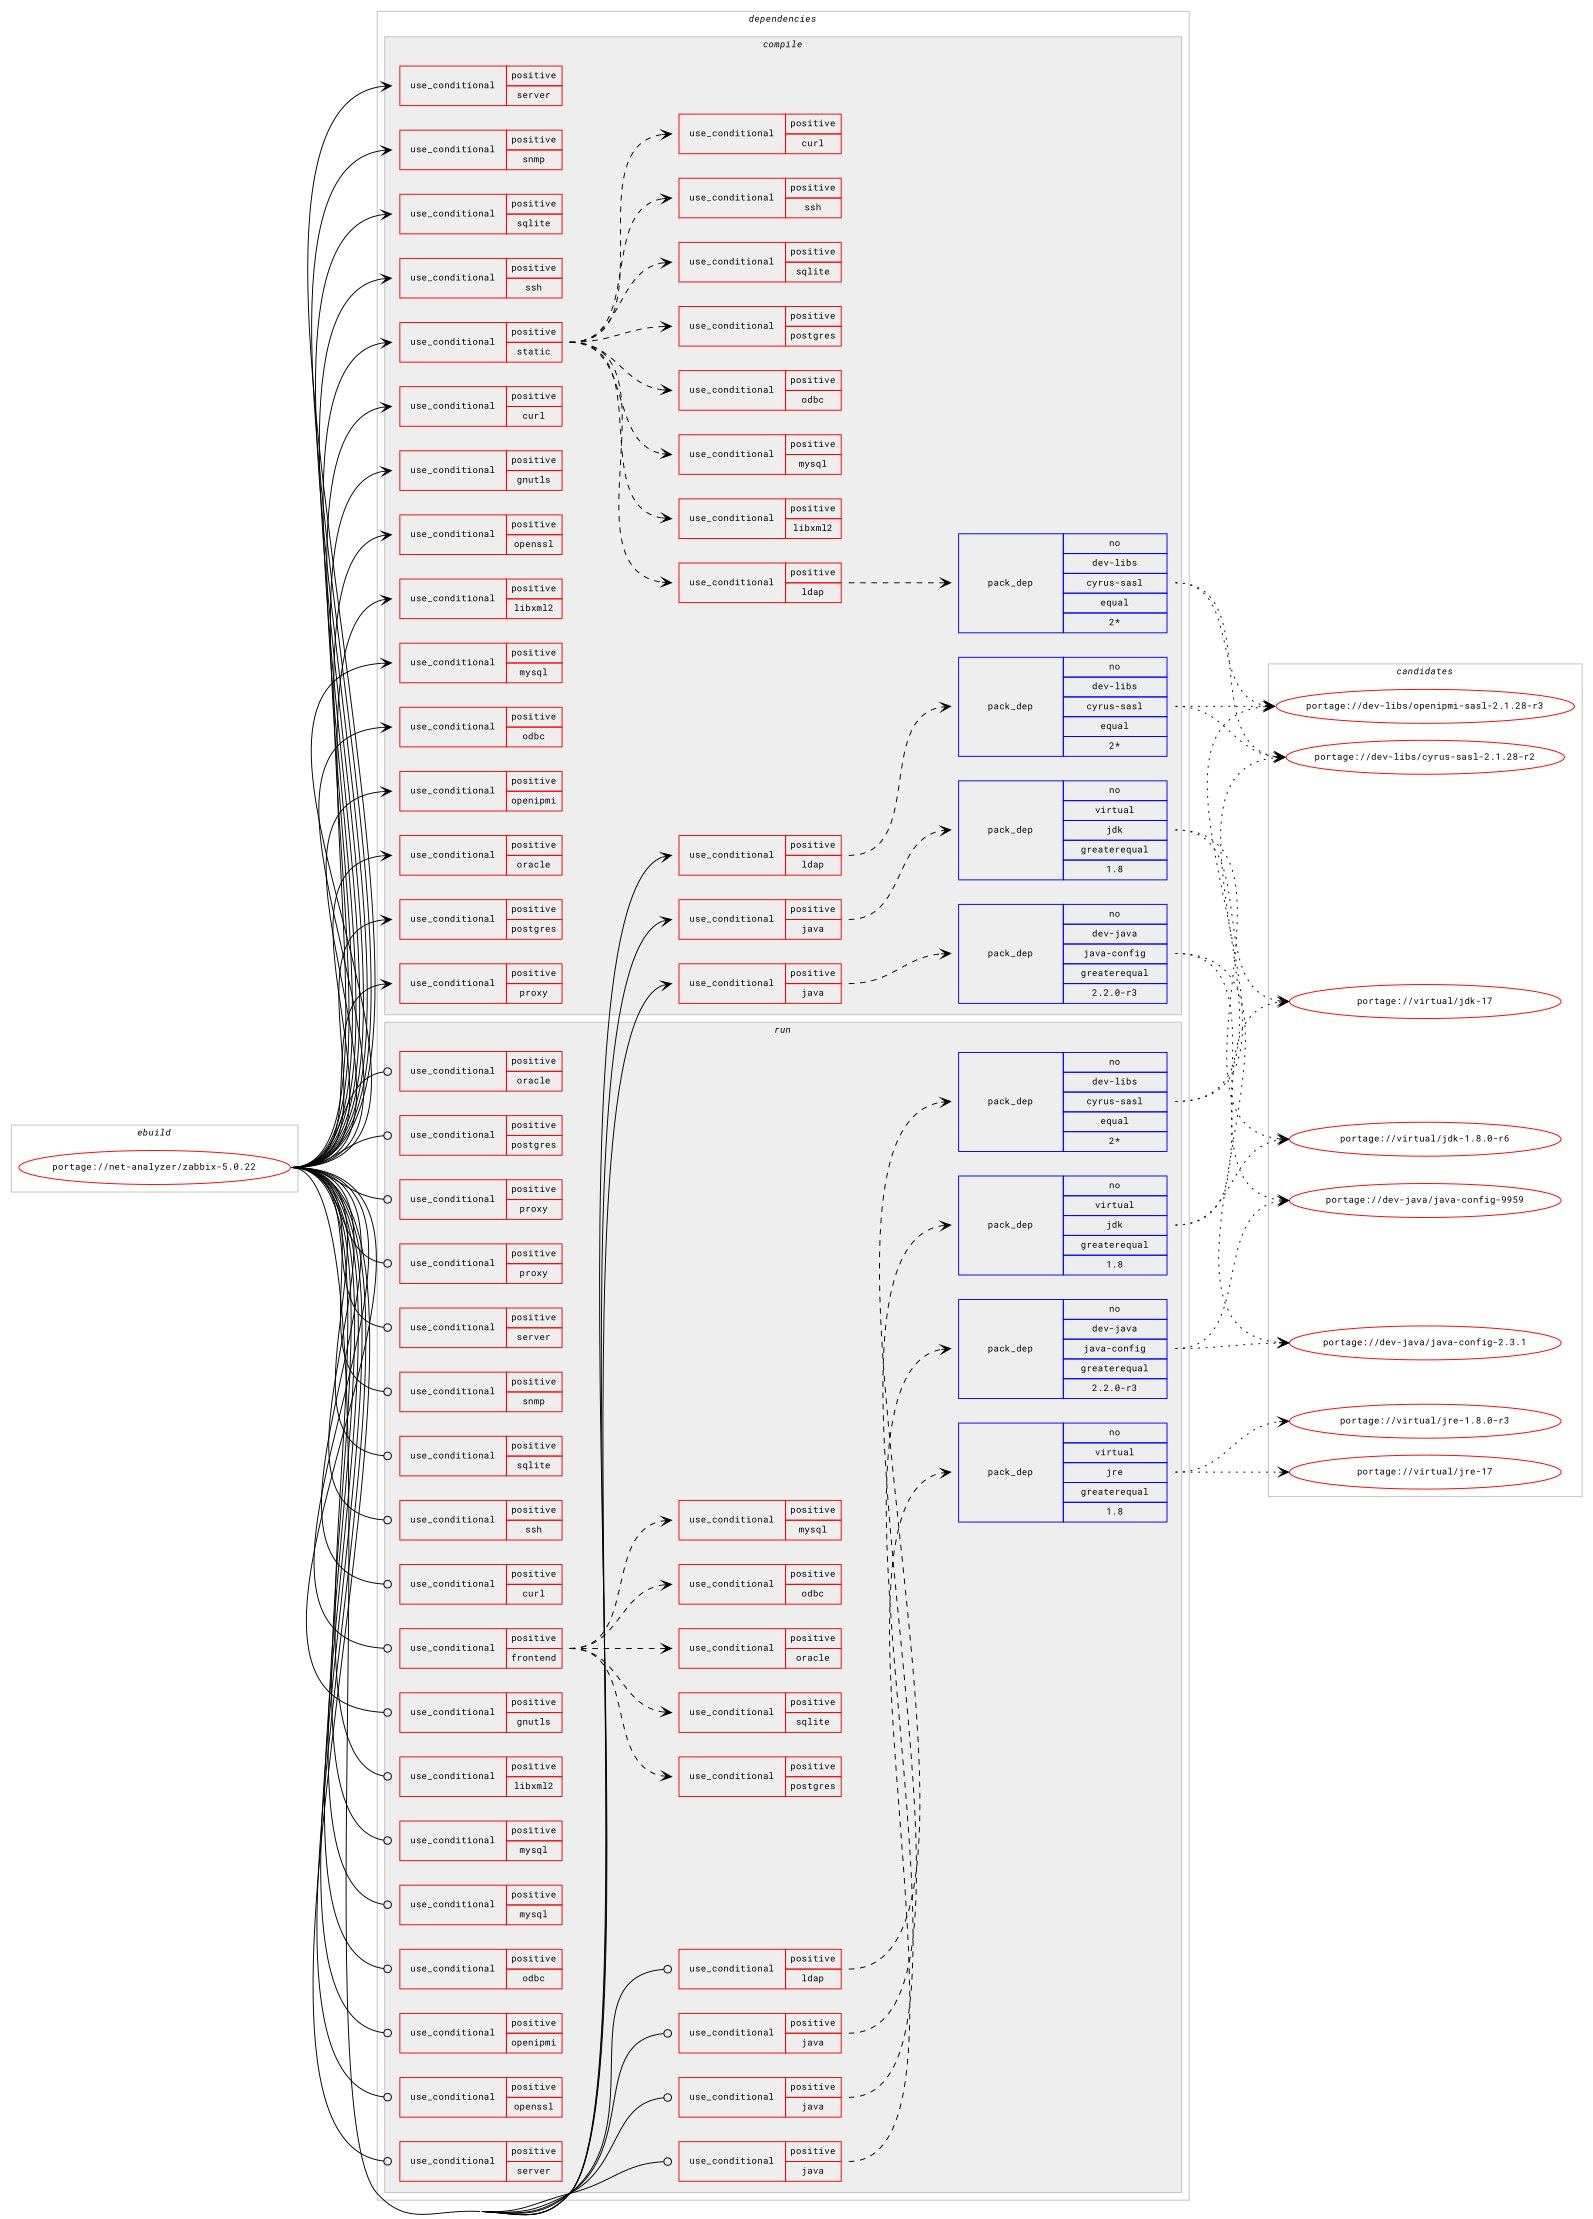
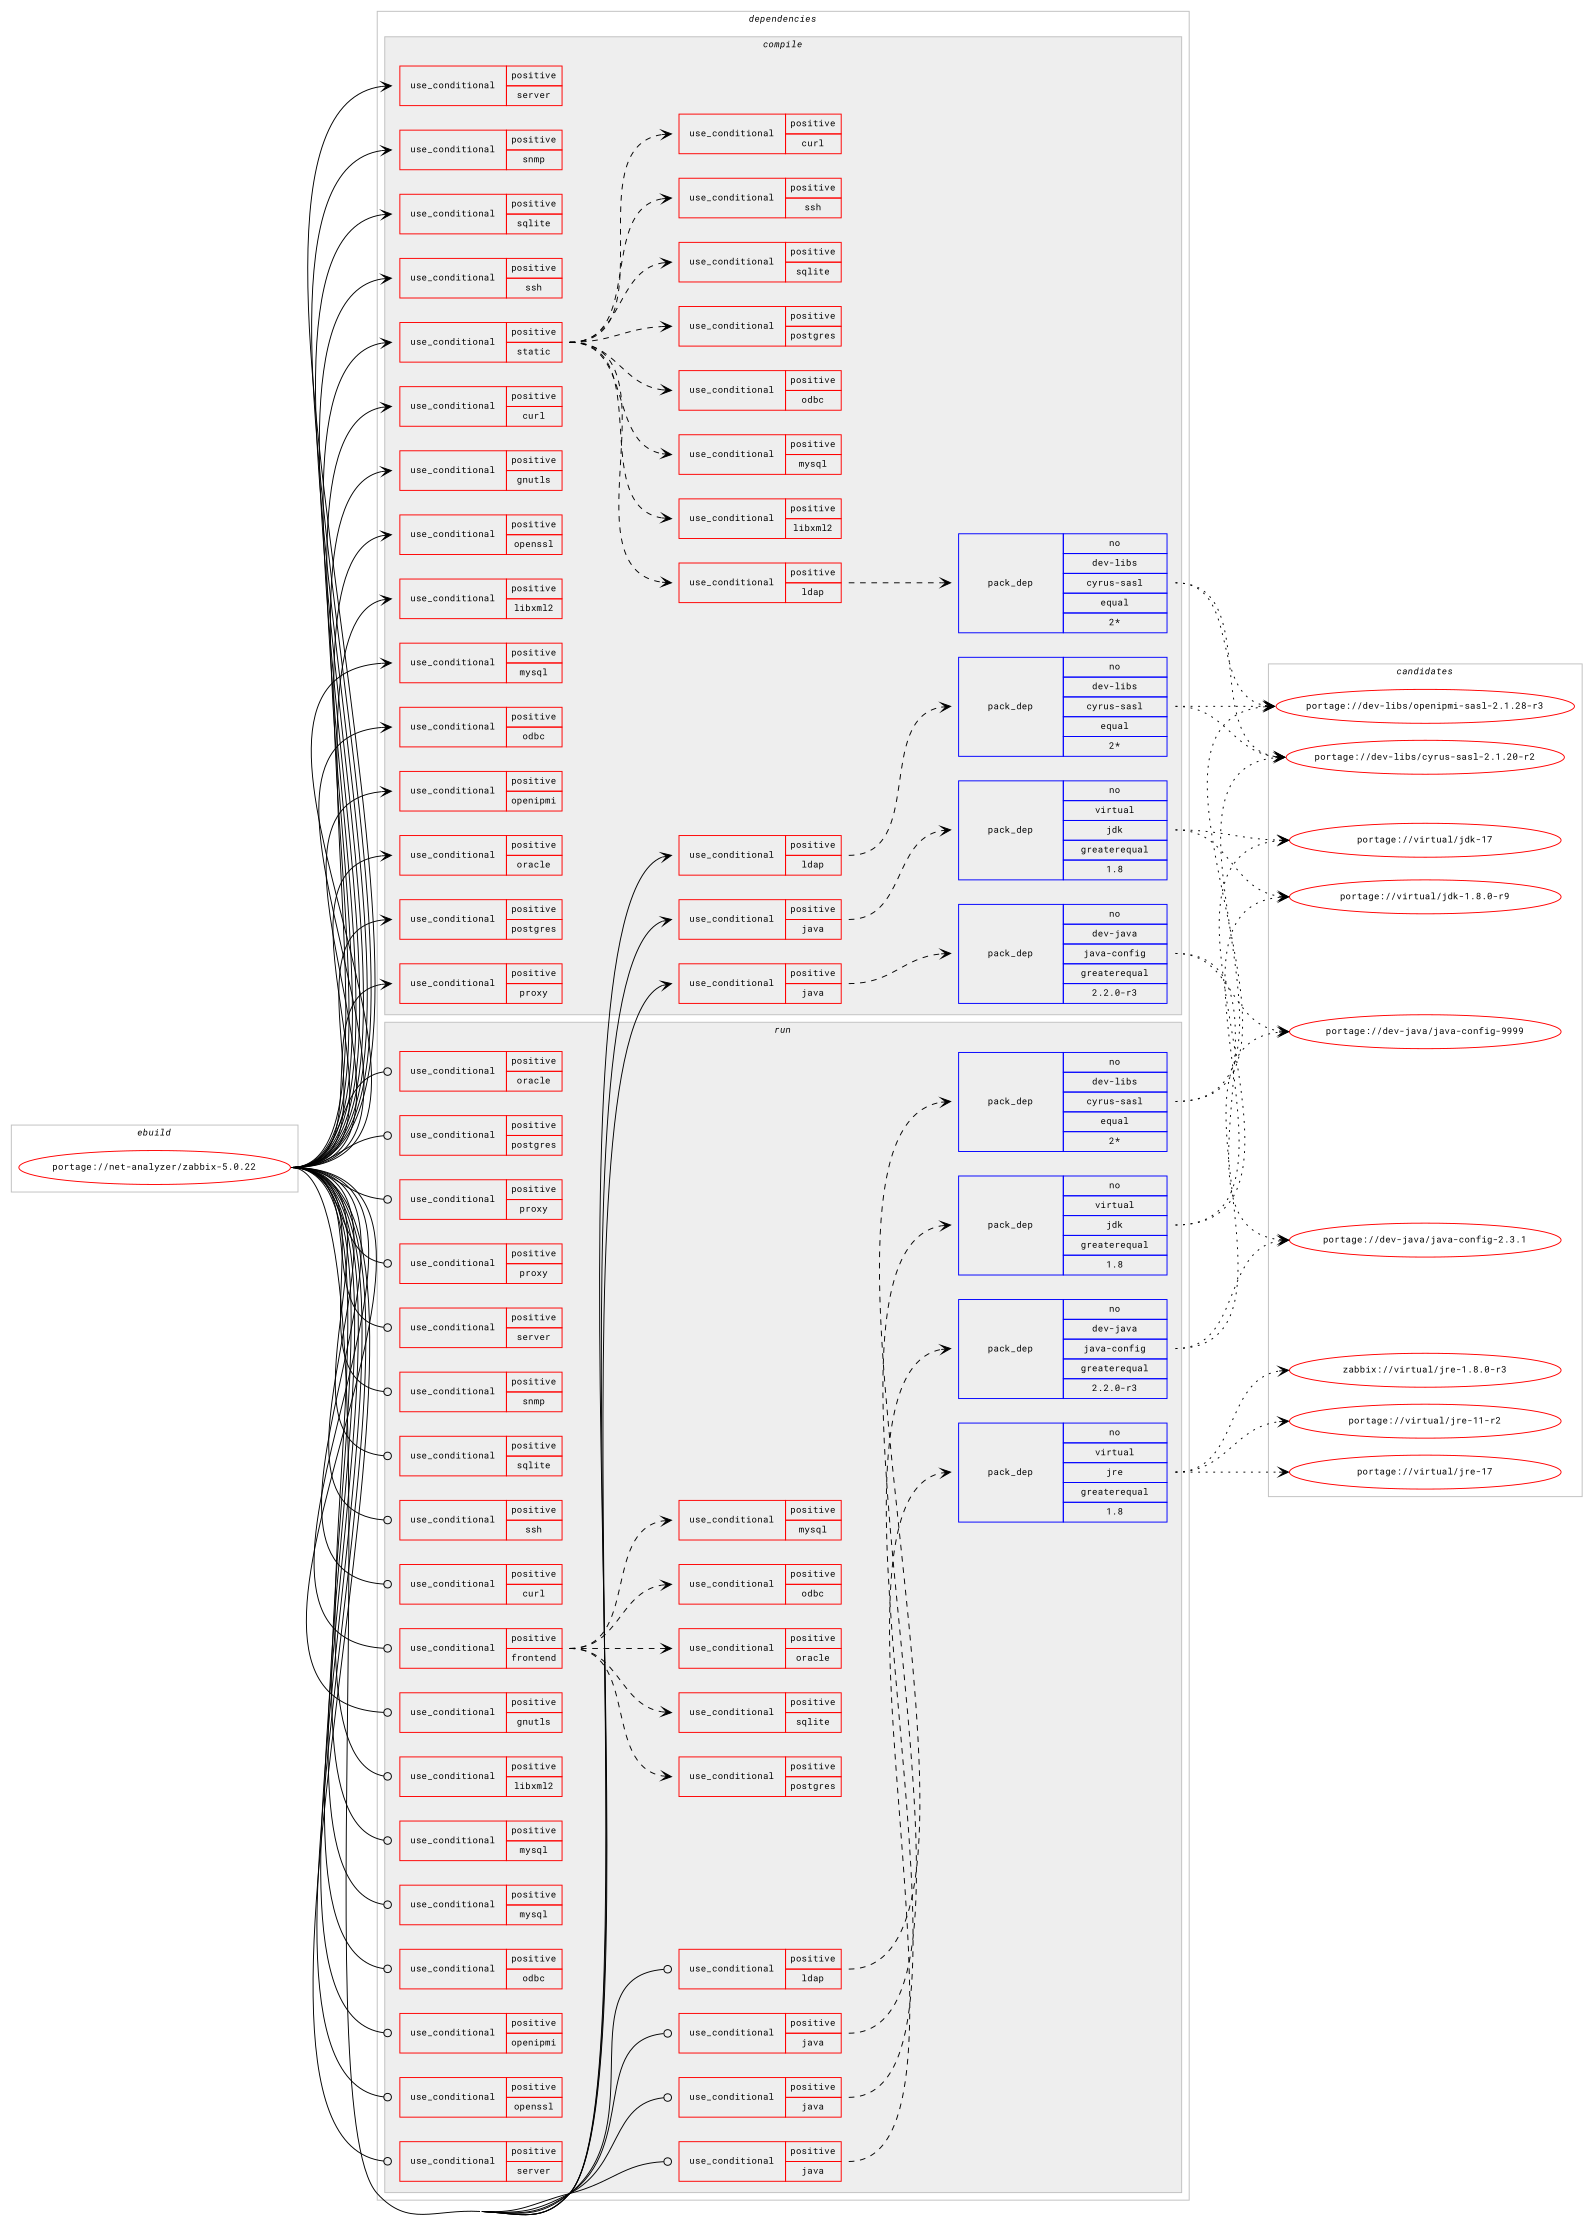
node "portage://dev-libs/cyrus-sasl-2.1.28-r2": label "portage://dev-libs/cyrus-sasl-2.1.28-r2" -> "portage://dev-libs/cyrus-sasl-2.1.20-r2"
node "portage://virtual/jdk-1.8.0-r6": label "portage://virtual/jdk-1.8.0-r6" -> "portage://virtual/jdk-1.8.0-r9"
node "portage://dev-java/java-config-9959": label "portage://dev-java/java-config-9959" -> "portage://dev-java/java-config-9999"
node "portage://virtual/jre-11-r2": added
node "portage://virtual/jre-1.8.0-r3": label "portage://virtual/jre-1.8.0-r3" -> "zabbix://virtual/jre-1.8.0-r3"
